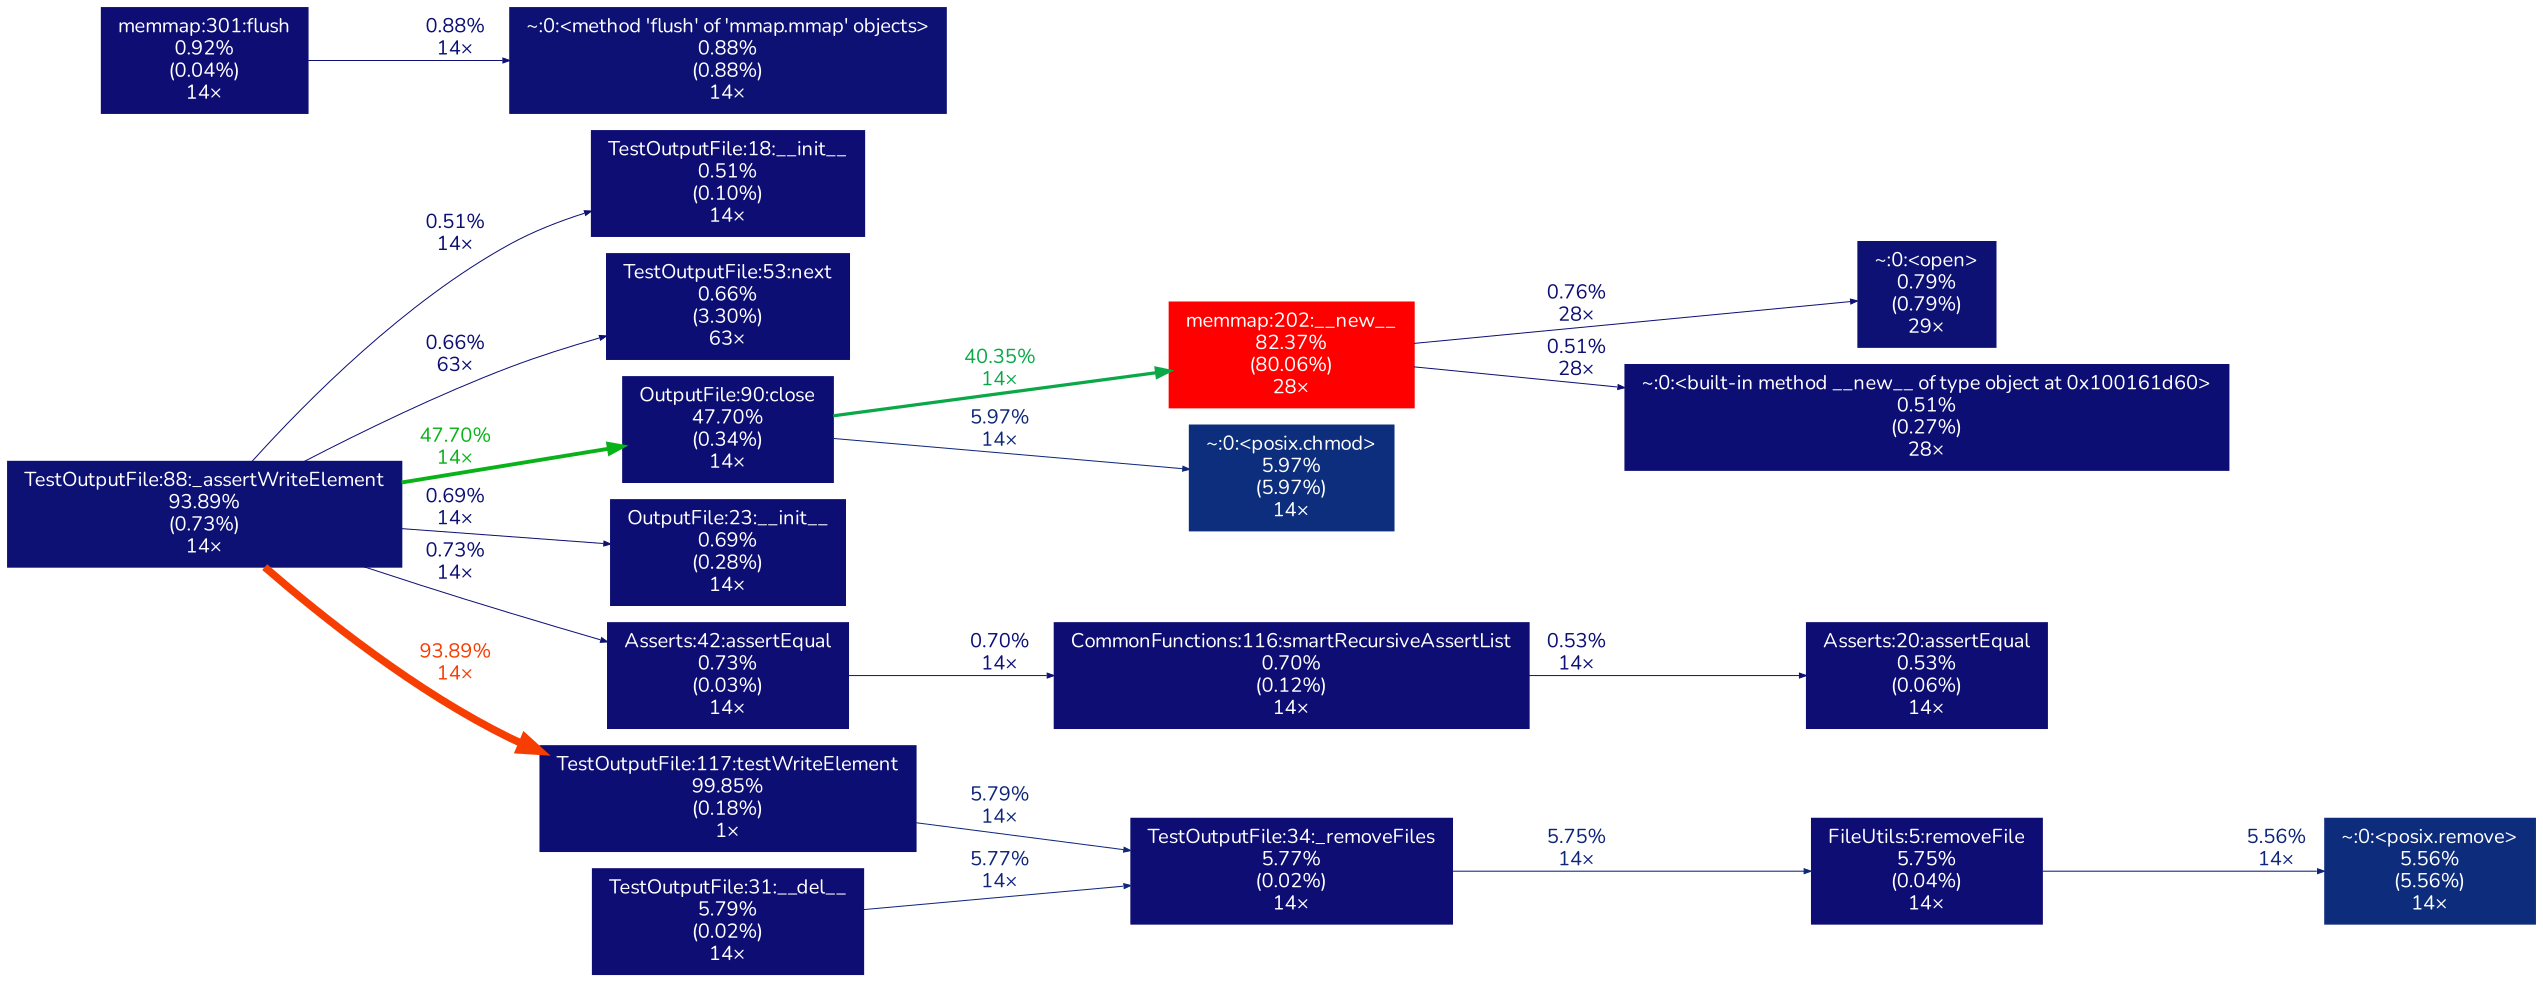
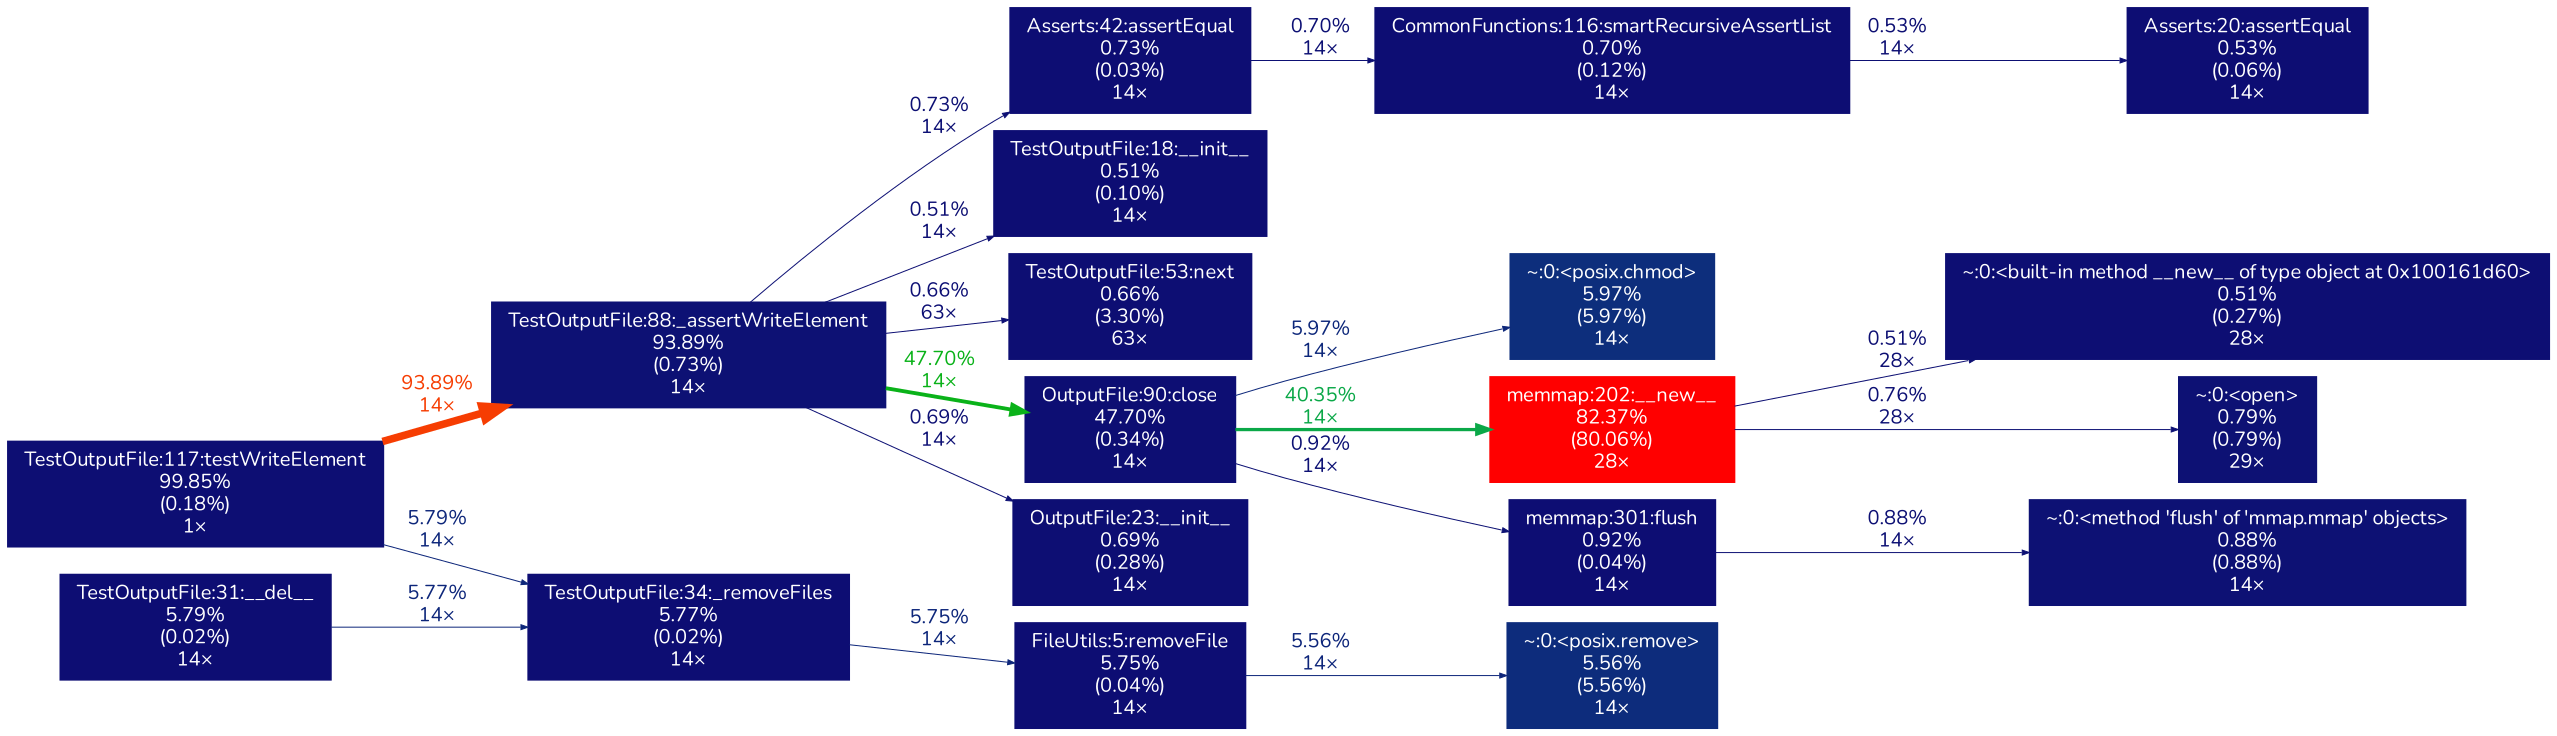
edge "OutputFile:90:close 47.70% (0.34%) 14×" -> "memmap:301:flush 0.92% (0.04%) 14×": added, label "0.92% 14×"
edge "TestOutputFile:88:_assertWriteElement 93.89% (0.73%) 14×" -> "TestOutputFile:117:testWriteElement 99.85% (0.18%) 1×": reversed
